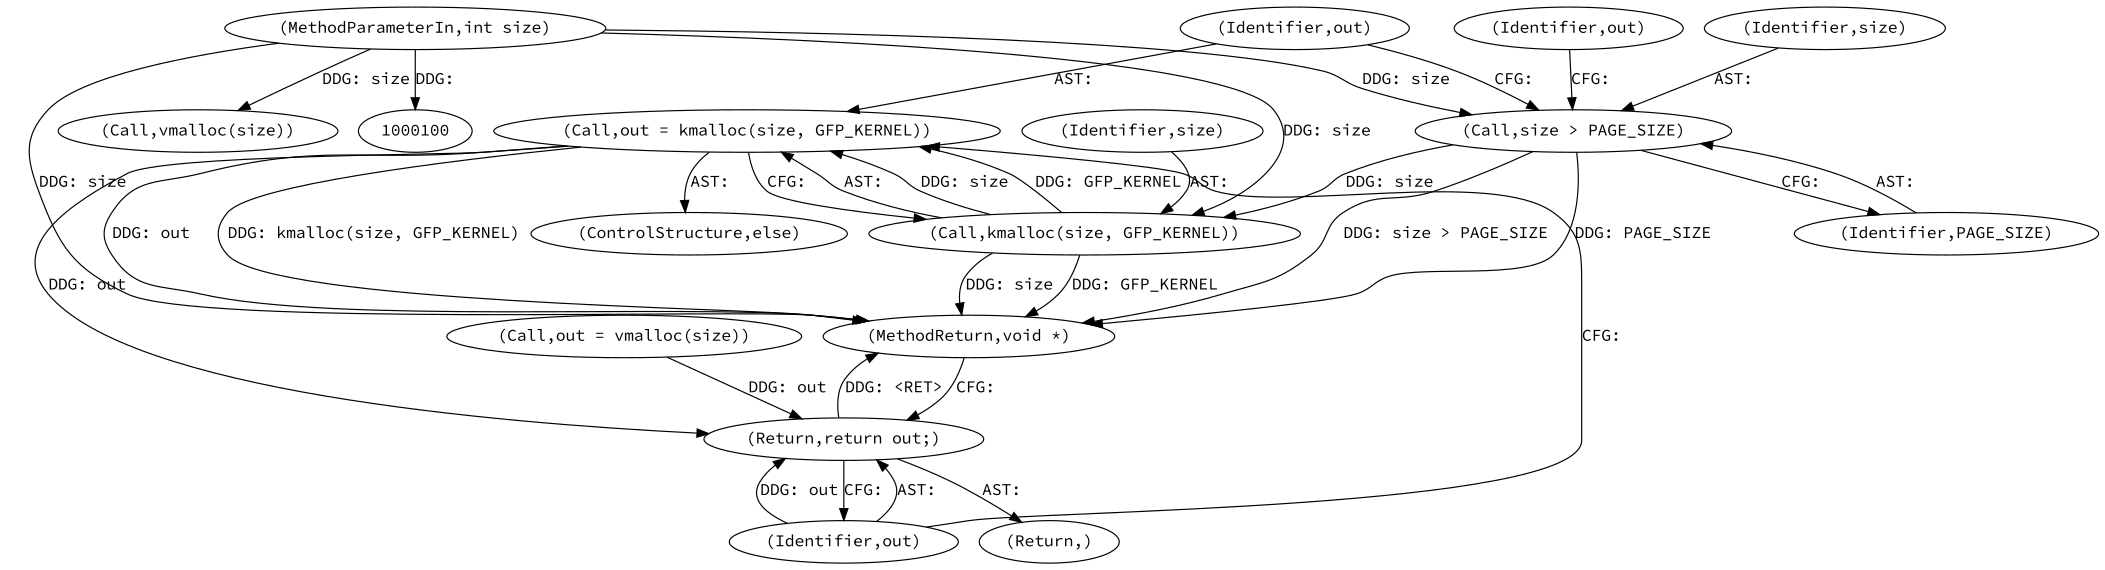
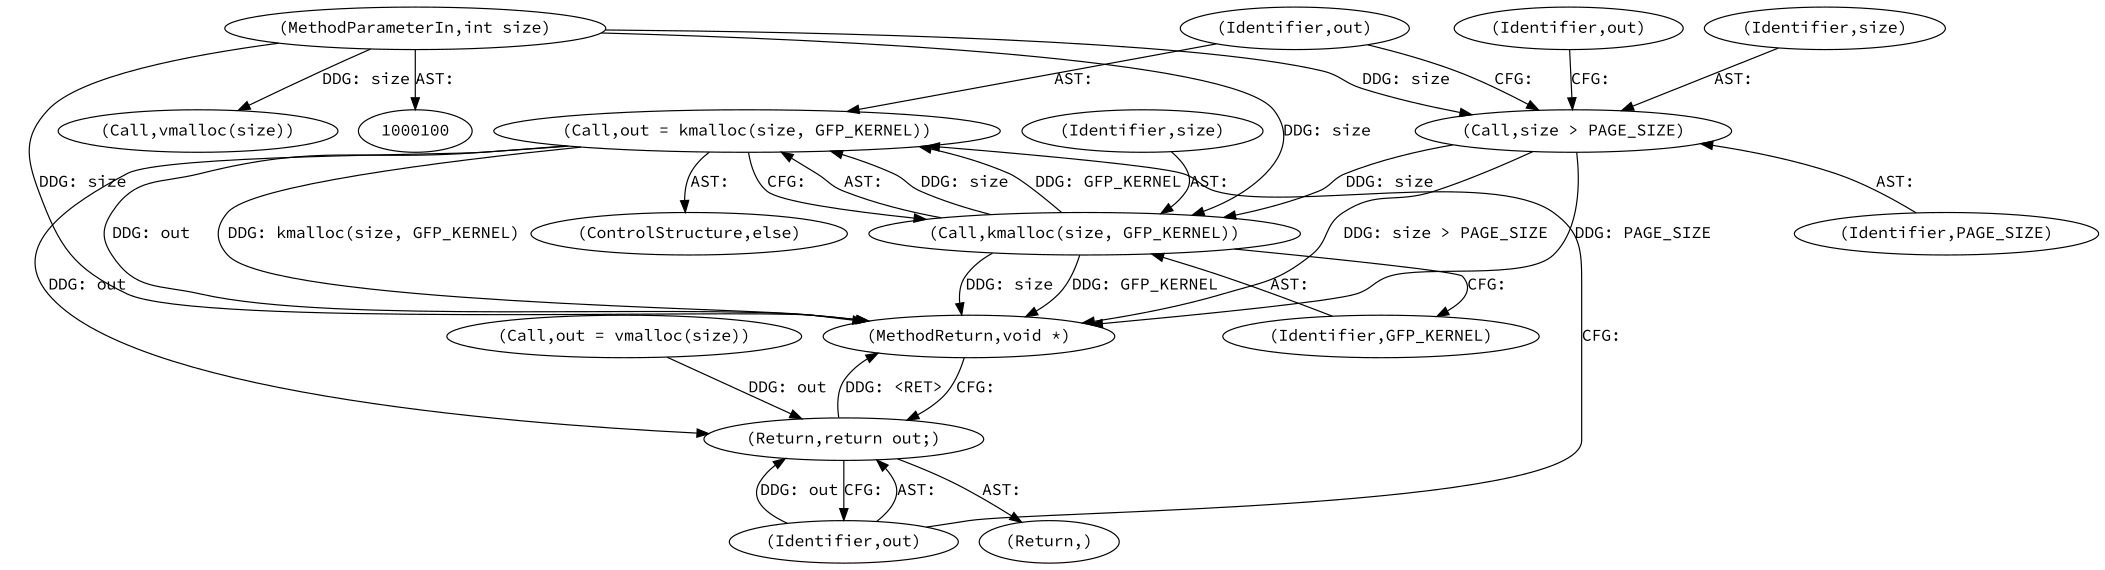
edge "(MethodParameterIn,int size)" -> "1000100": label "DDG: " -> "AST: "
edge "(Call,size > PAGE_SIZE)" -> "(Identifier,PAGE_SIZE)": removed, label "CFG:"
node "(Identifier,GFP_KERNEL)": added
